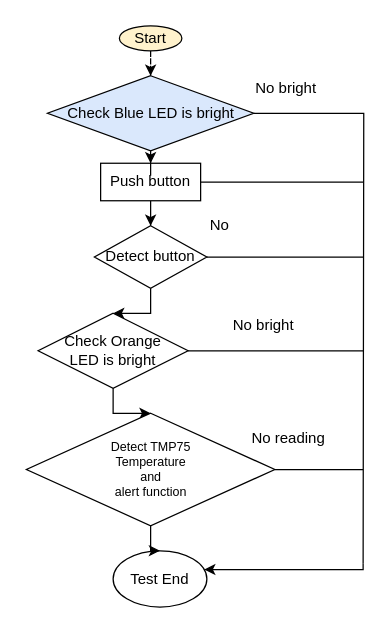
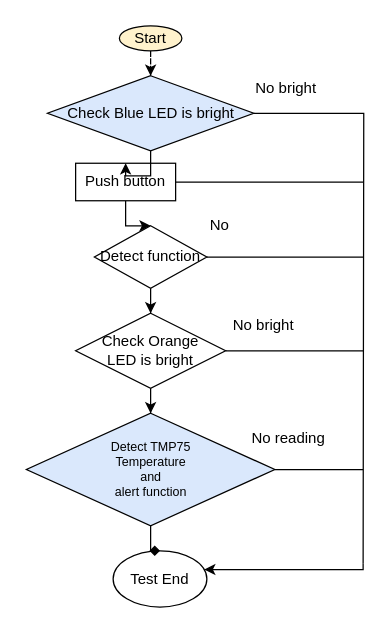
node "Push button": moved (151, 182) -> (126, 182)
node "Detect button": label "Detect button" -> "Detect function"
node "Check Orange LED is bright": moved (113, 351) -> (151, 351)
node "Detect TMP75 Temperature and alert function": fillcolor #ffffff -> #dae8fc
edge "Detect TMP75 Temperature and alert function" -> "Test End": arrowhead classic -> diamond
